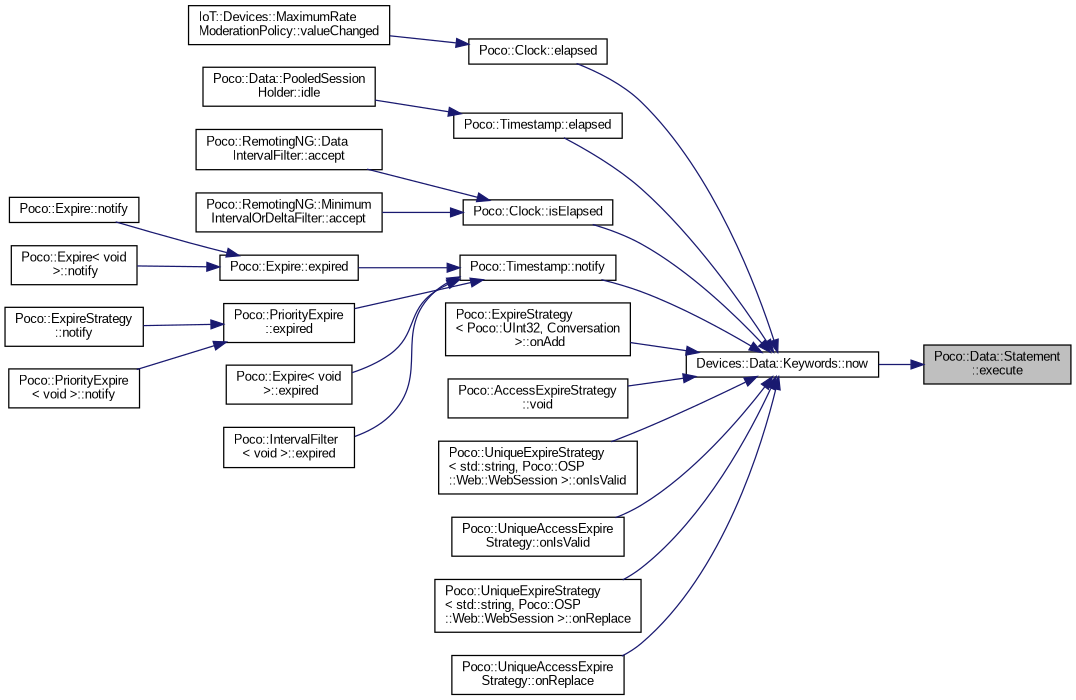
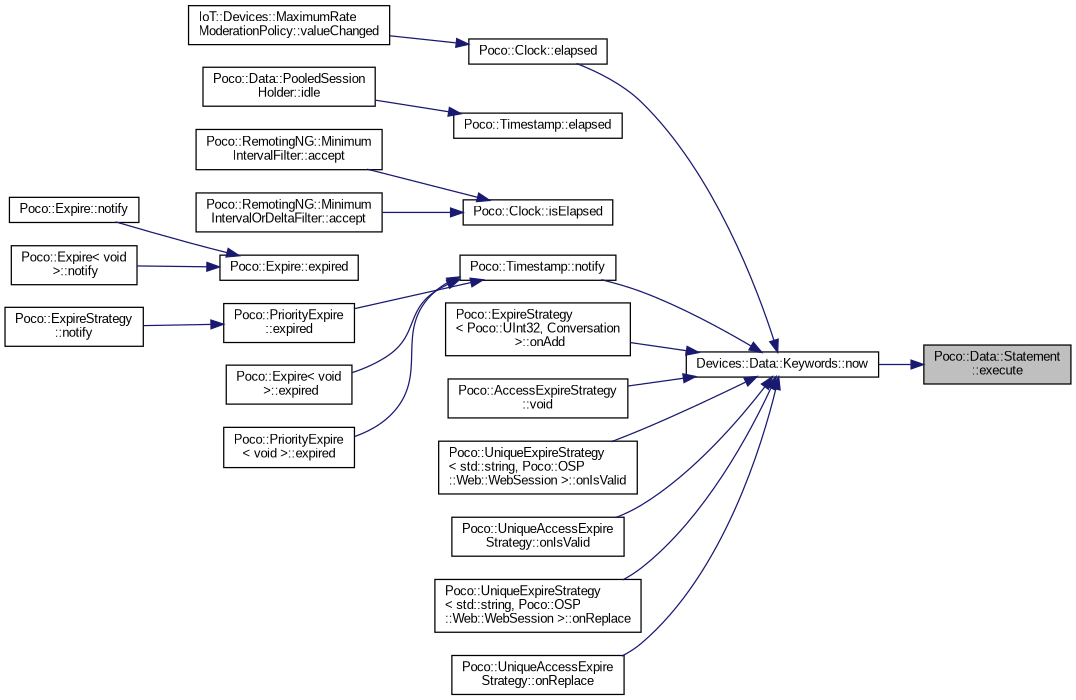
node "Poco::RemotingNG::Data IntervalFilter::accept": label "Poco::RemotingNG::Data IntervalFilter::accept" -> "Poco::RemotingNG::Minimum IntervalFilter::accept"
edge "Poco::Timestamp::elapsed" -> "Devices::Data::Keywords::now": removed
edge "Poco::Expire::expired" -> "Poco::Timestamp::notify": removed
edge "Poco::Clock::isElapsed" -> "Devices::Data::Keywords::now": removed
node "Poco::PriorityExpire < void >::notify": removed
node "Poco::IntervalFilter < void >::expired": label "Poco::IntervalFilter < void >::expired" -> "Poco::PriorityExpire < void >::expired"
